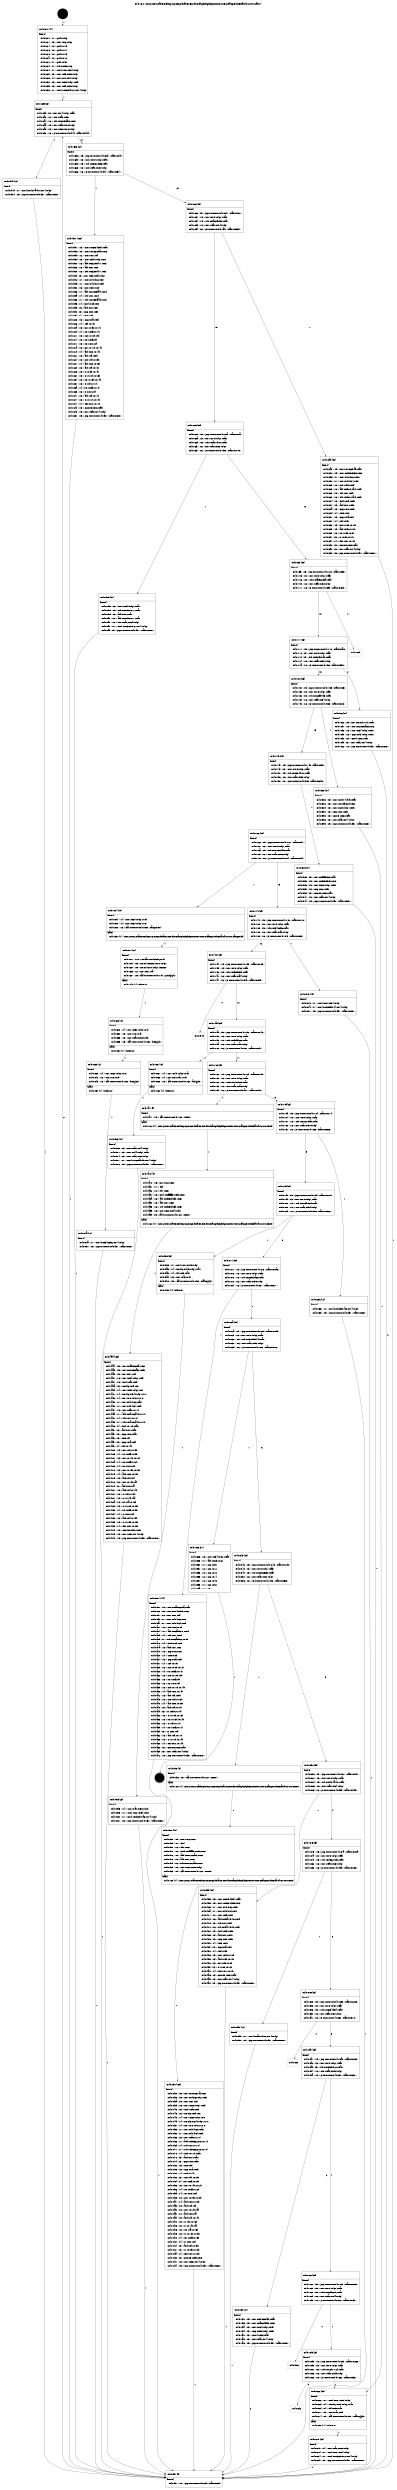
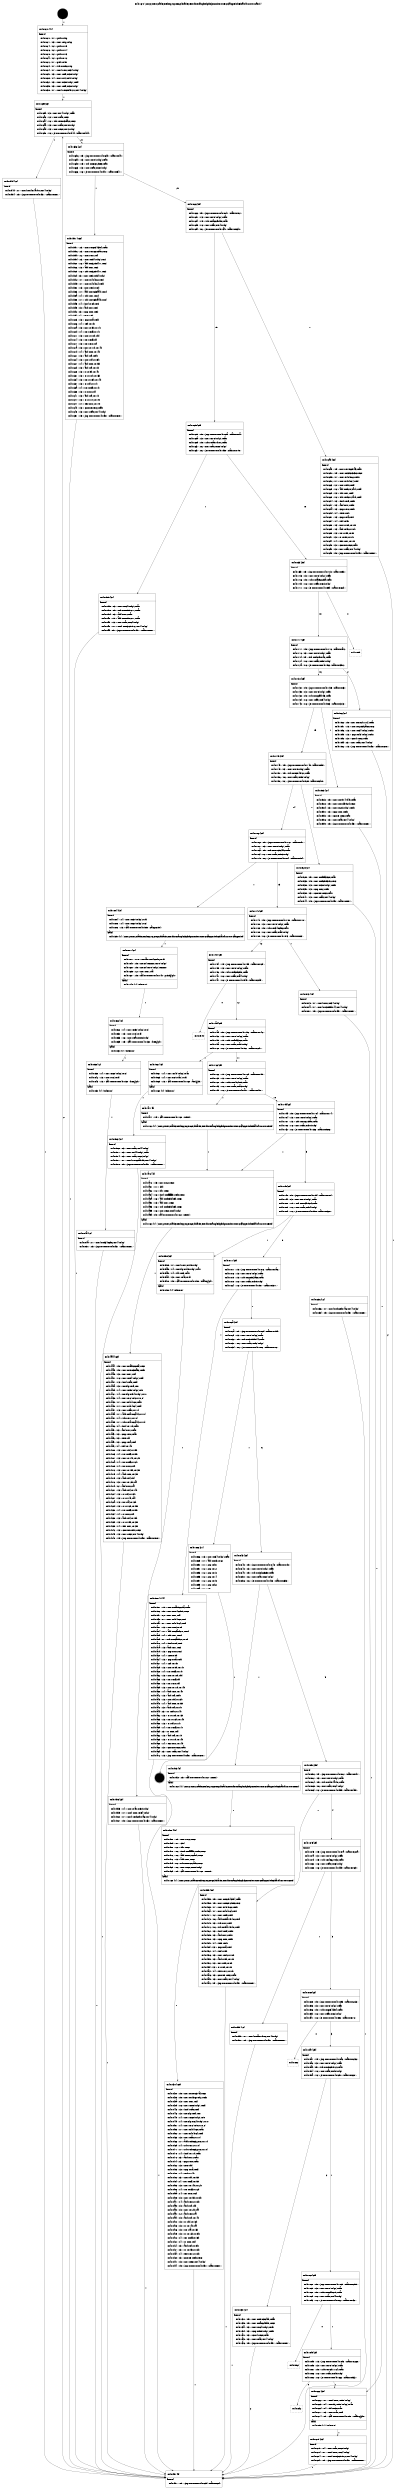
edge "0x401749 [25]" -> "0x401762 [25]": added, label "14"
edge "0x4017df [25]" -> "0x401c56 [12]": now "0x4017df [25]" -> "0x401a7c [40]"
